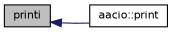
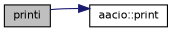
edge "aacio::print" -> "printi": reversed
